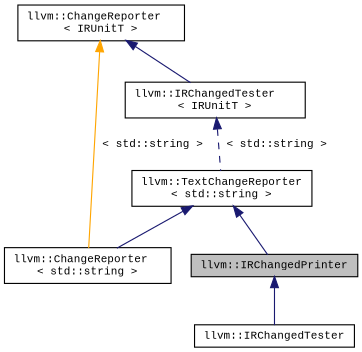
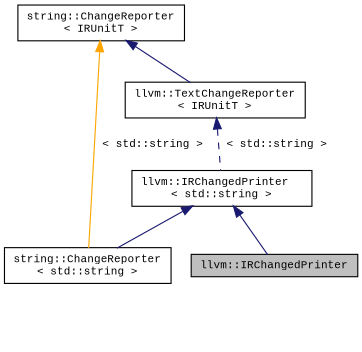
node "llvm::ChangeReporter < IRUnitT >": label "llvm::ChangeReporter < IRUnitT >" -> "string::ChangeReporter < IRUnitT >"
node "llvm::IRChangedTester < IRUnitT >": label "llvm::IRChangedTester < IRUnitT >" -> "llvm::TextChangeReporter < IRUnitT >"
node "llvm::TextChangeReporter < std::string >": label "llvm::TextChangeReporter < std::string >" -> "llvm::IRChangedPrinter < std::string >"
node "llvm::ChangeReporter < std::string >": label "llvm::ChangeReporter < std::string >" -> "string::ChangeReporter < std::string >"
node "llvm::IRChangedTester": removed
